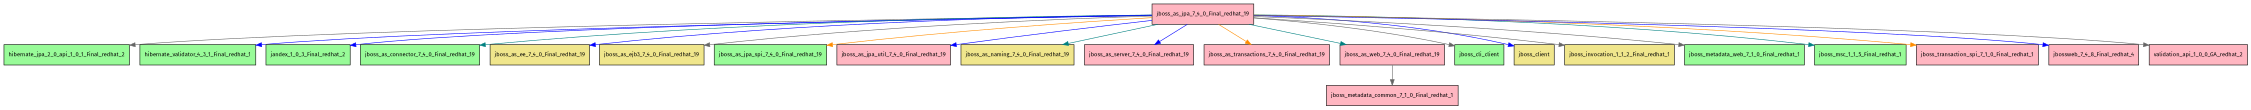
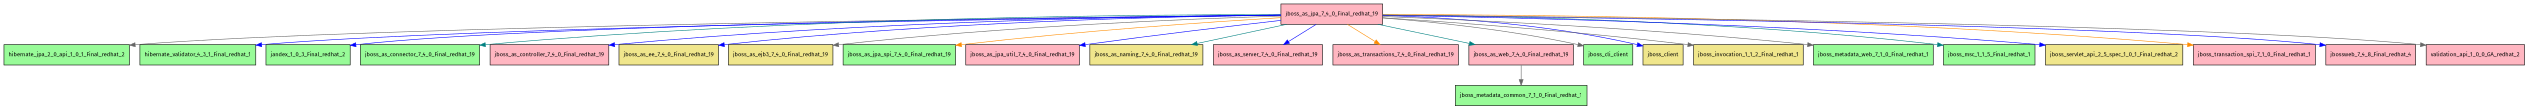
node "jboss_as_controller_7_4_0_Final_redhat_19": added
node "jboss_servlet_api_2_5_spec_1_0_1_Final_redhat_2": added
node "jboss_metadata_common_7_1_0_Final_redhat_1": fillcolor lightpink -> palegreen
